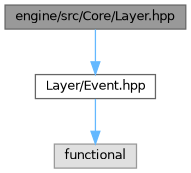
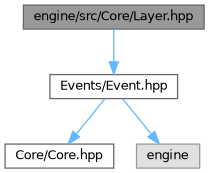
node "Layer/Event.hpp": label "Layer/Event.hpp" -> "Events/Event.hpp"
node "Core/Core.hpp": added
node "functional": label "functional" -> "engine"
